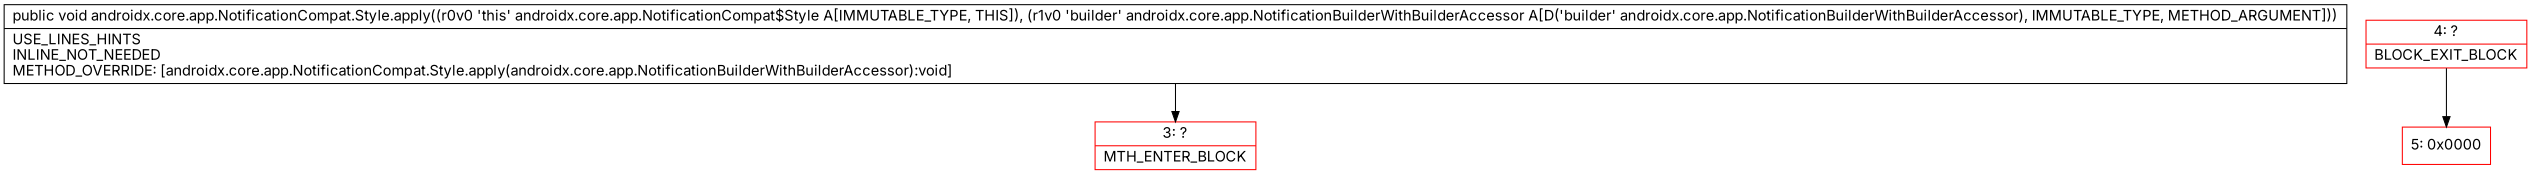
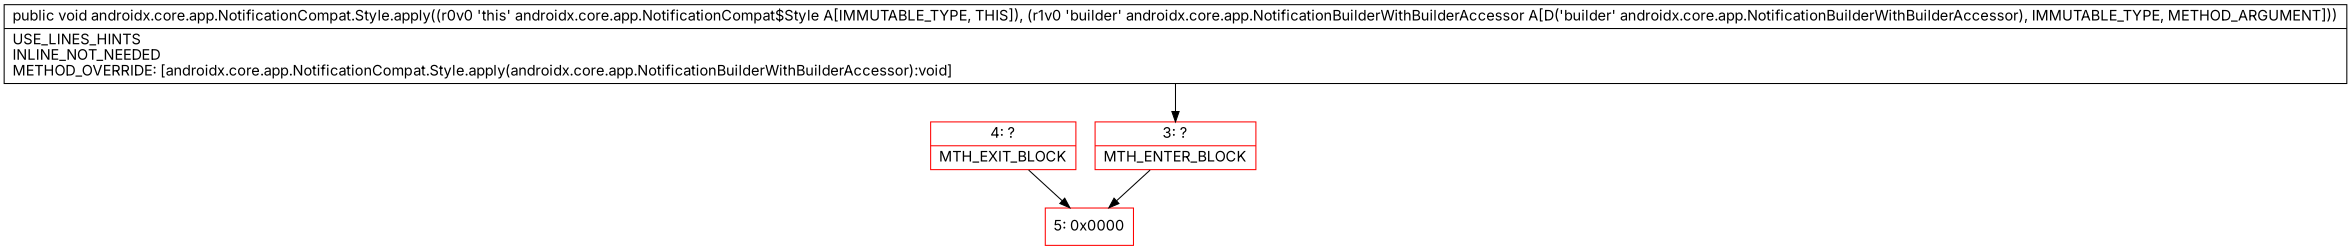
node "4: ?": text "BLOCK_EXIT_BLOCK" -> "MTH_EXIT_BLOCK"
edge "3: ?" -> "5: 0x0000": added
